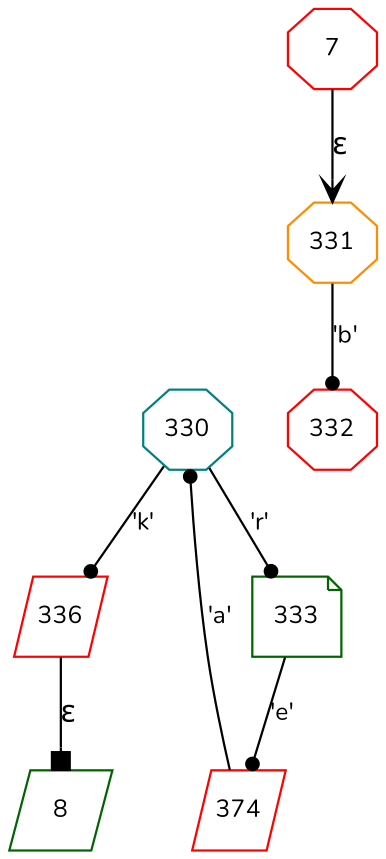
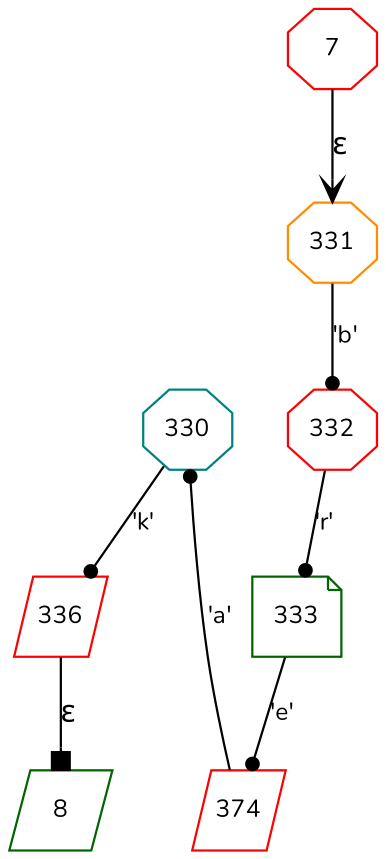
edge "330" -> "333": now "332" -> "333"
